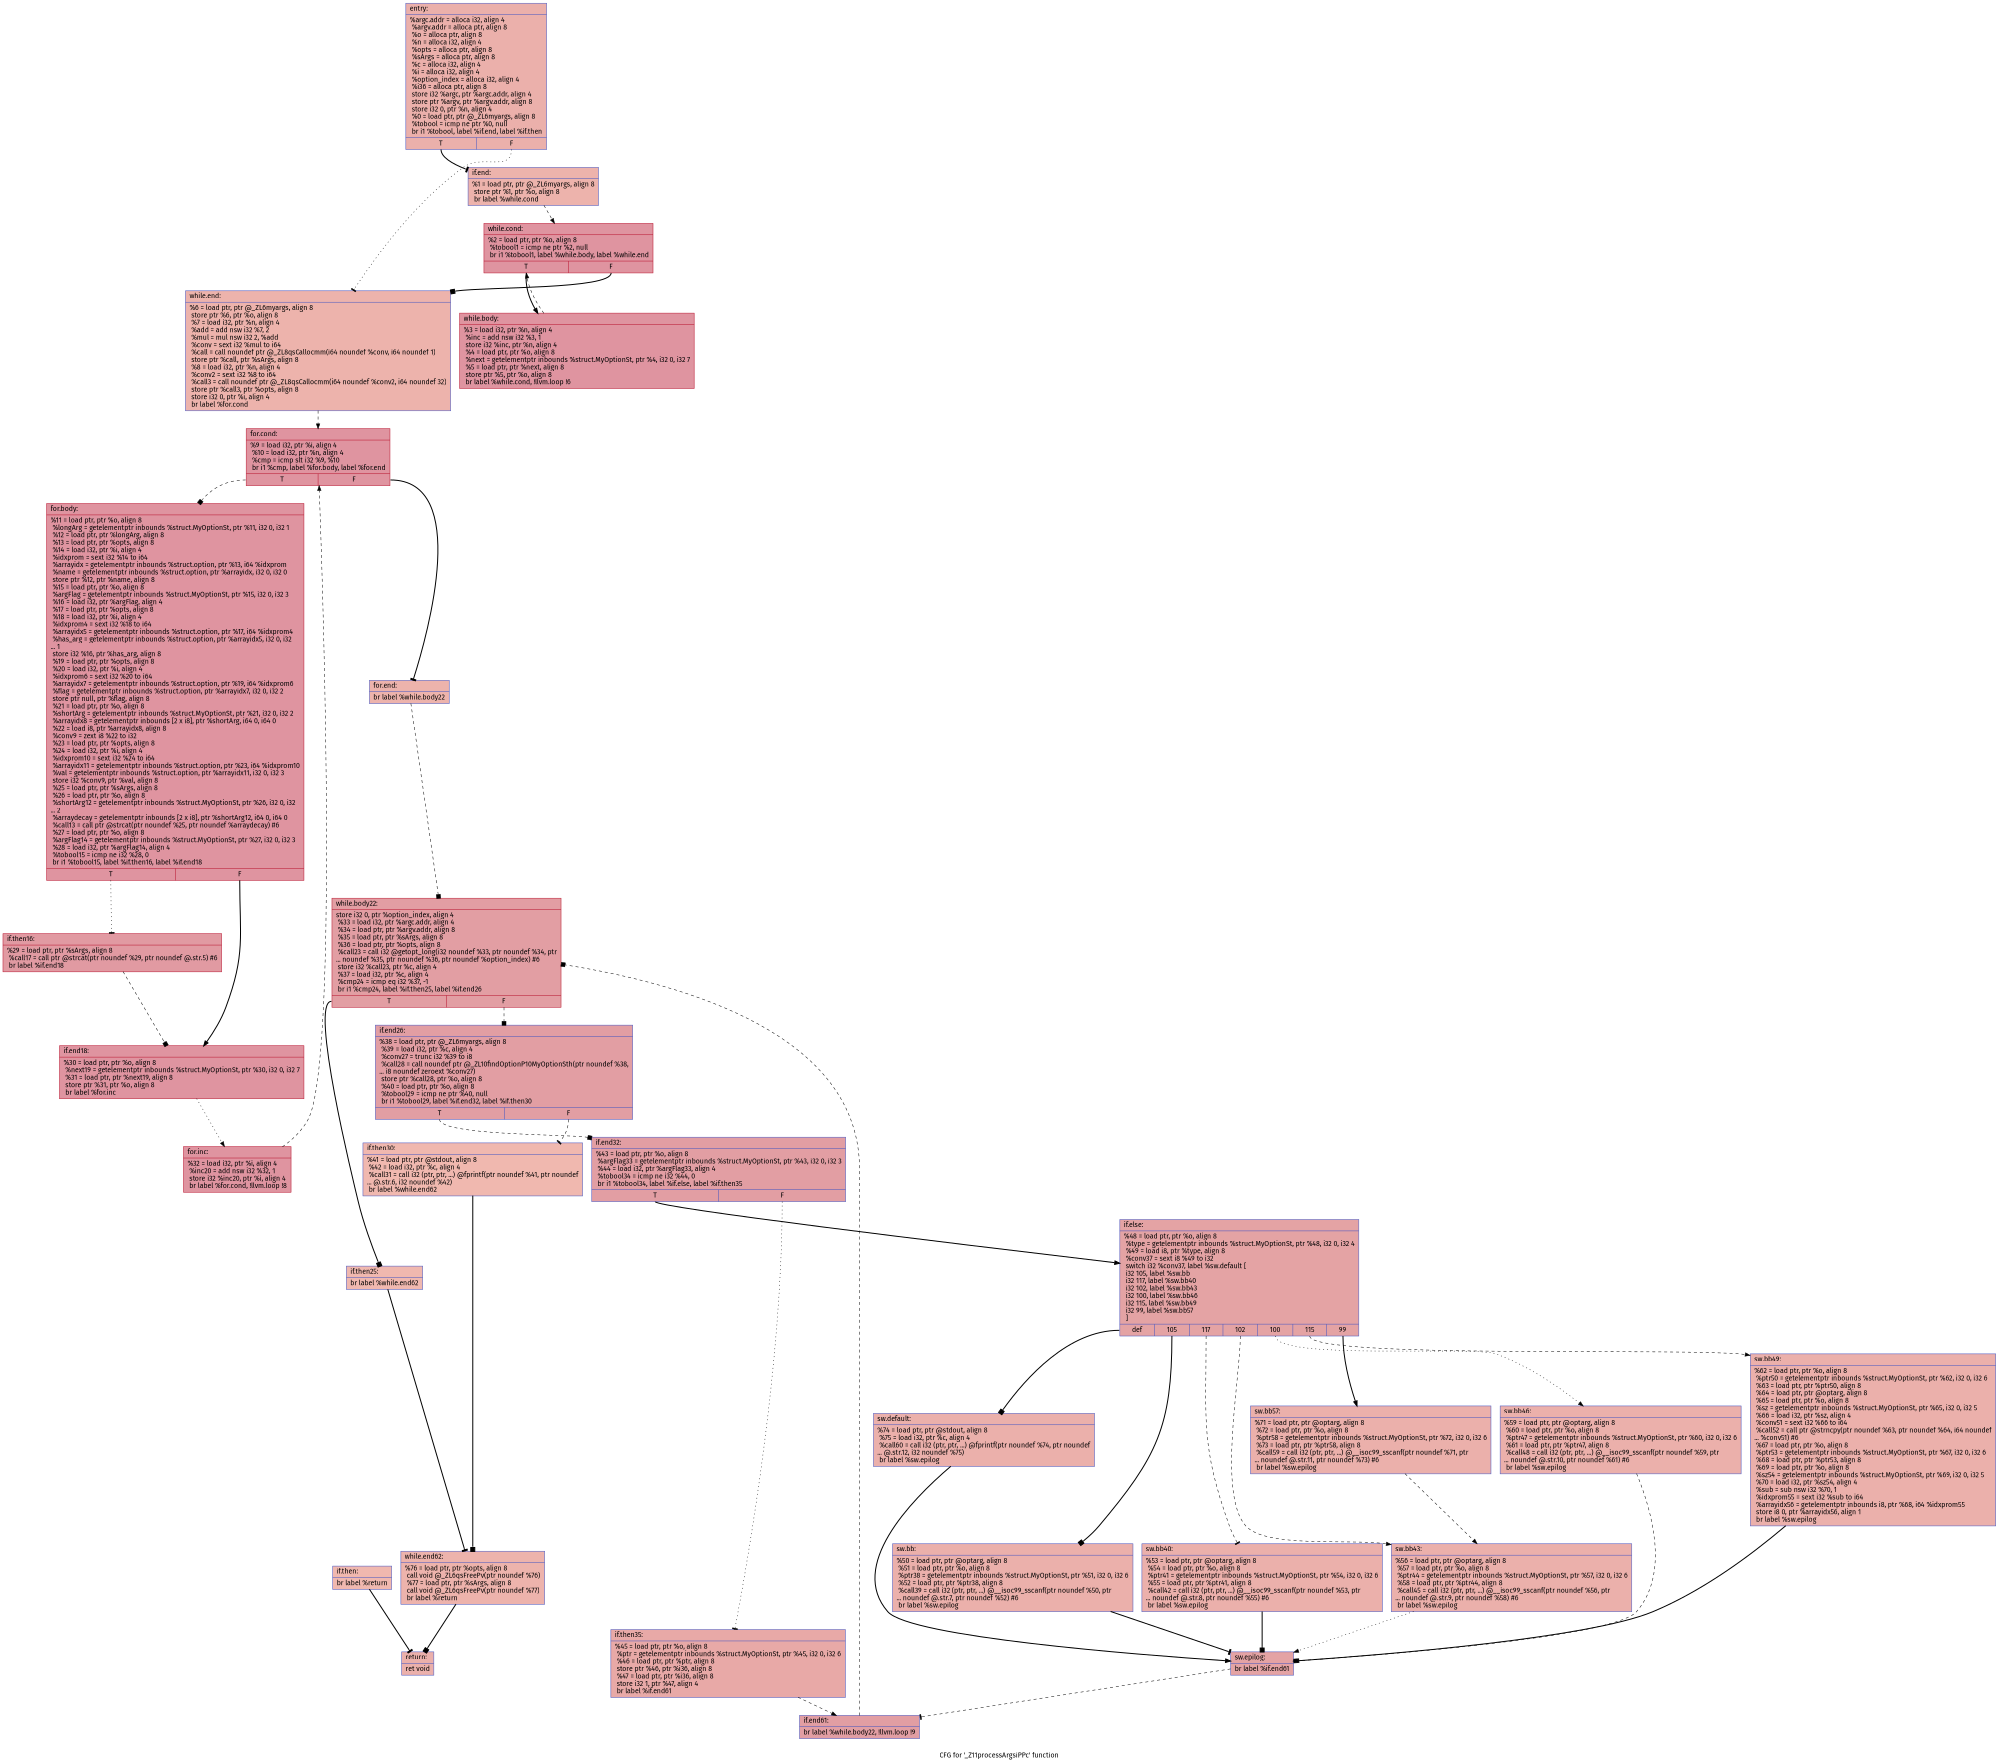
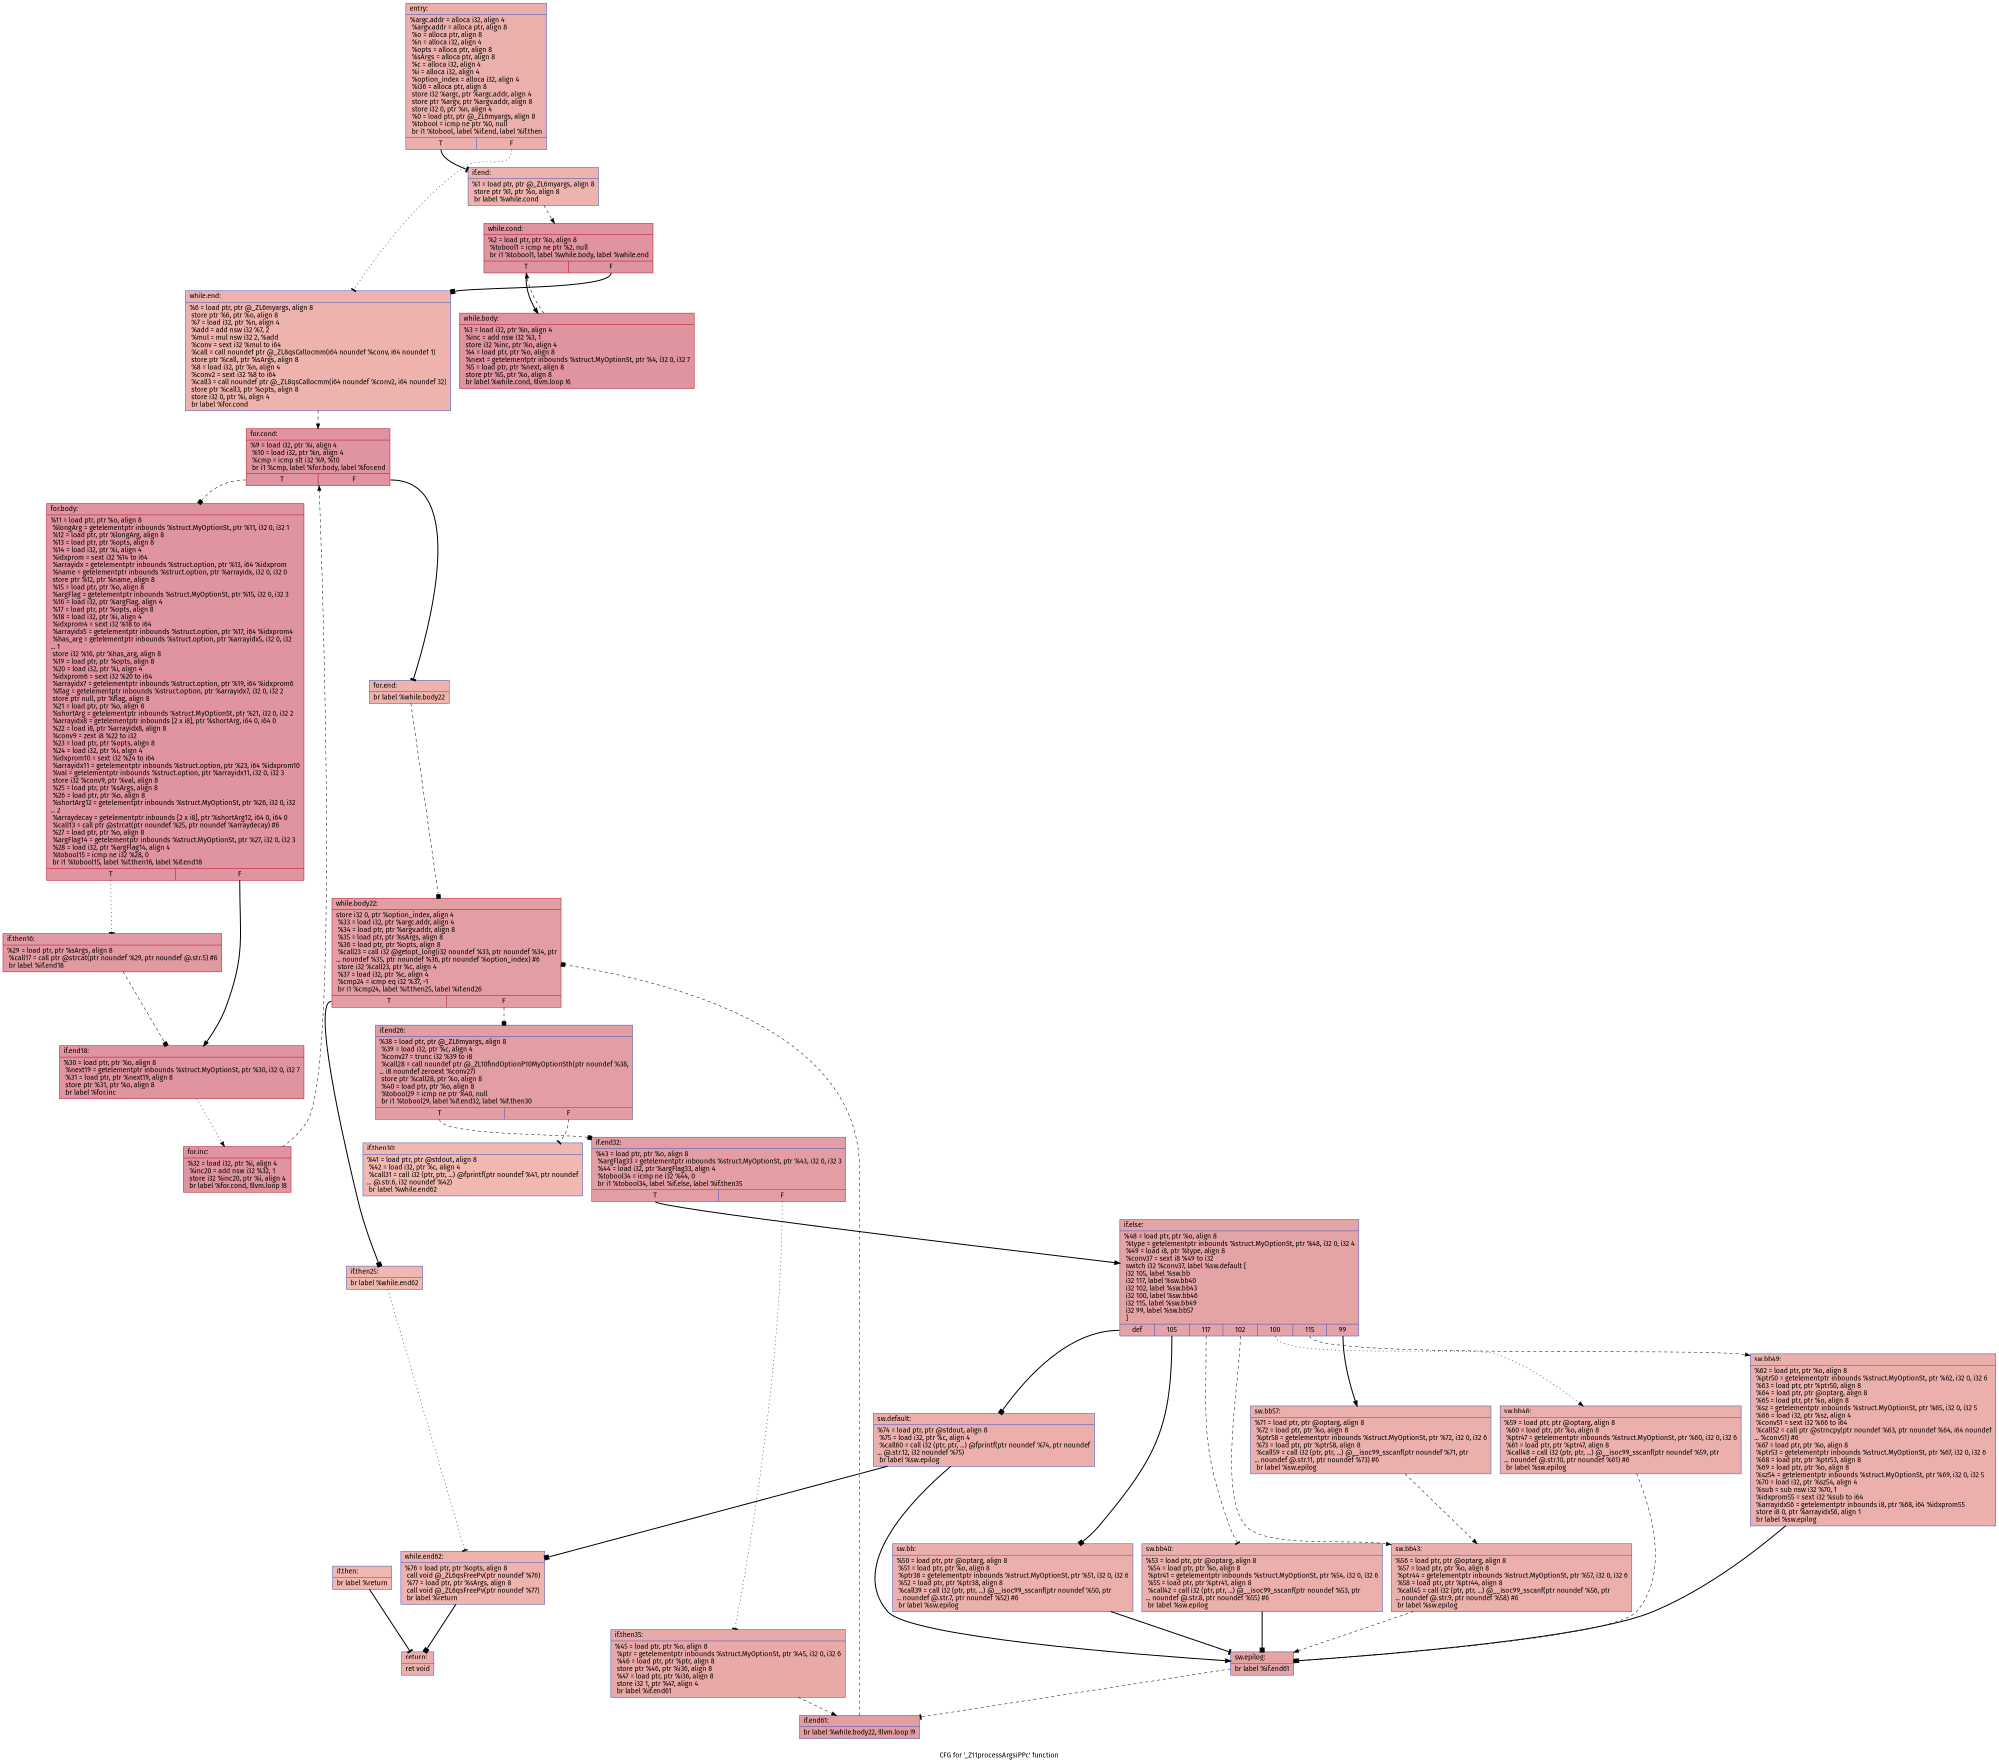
edge "if.then30:" -> "while.end62:": now "sw.default:" -> "while.end62:"
edge "if.then25:" -> "while.end62:": style bold -> dotted
edge "sw.bb43:" -> "sw.epilog:": style dotted -> dashed
